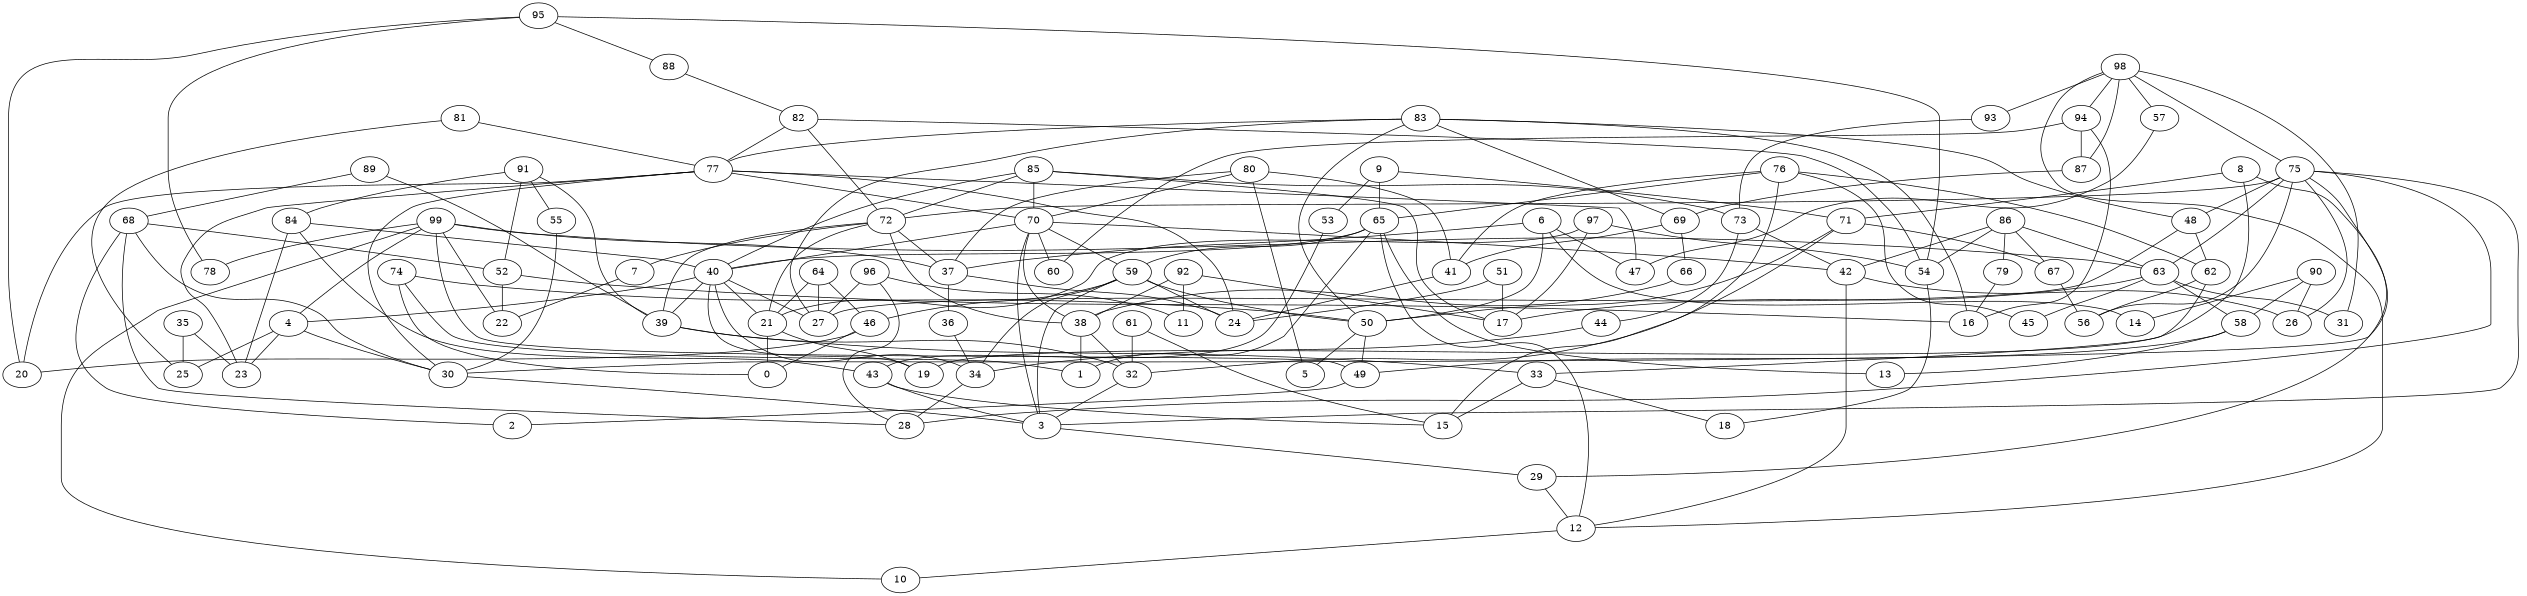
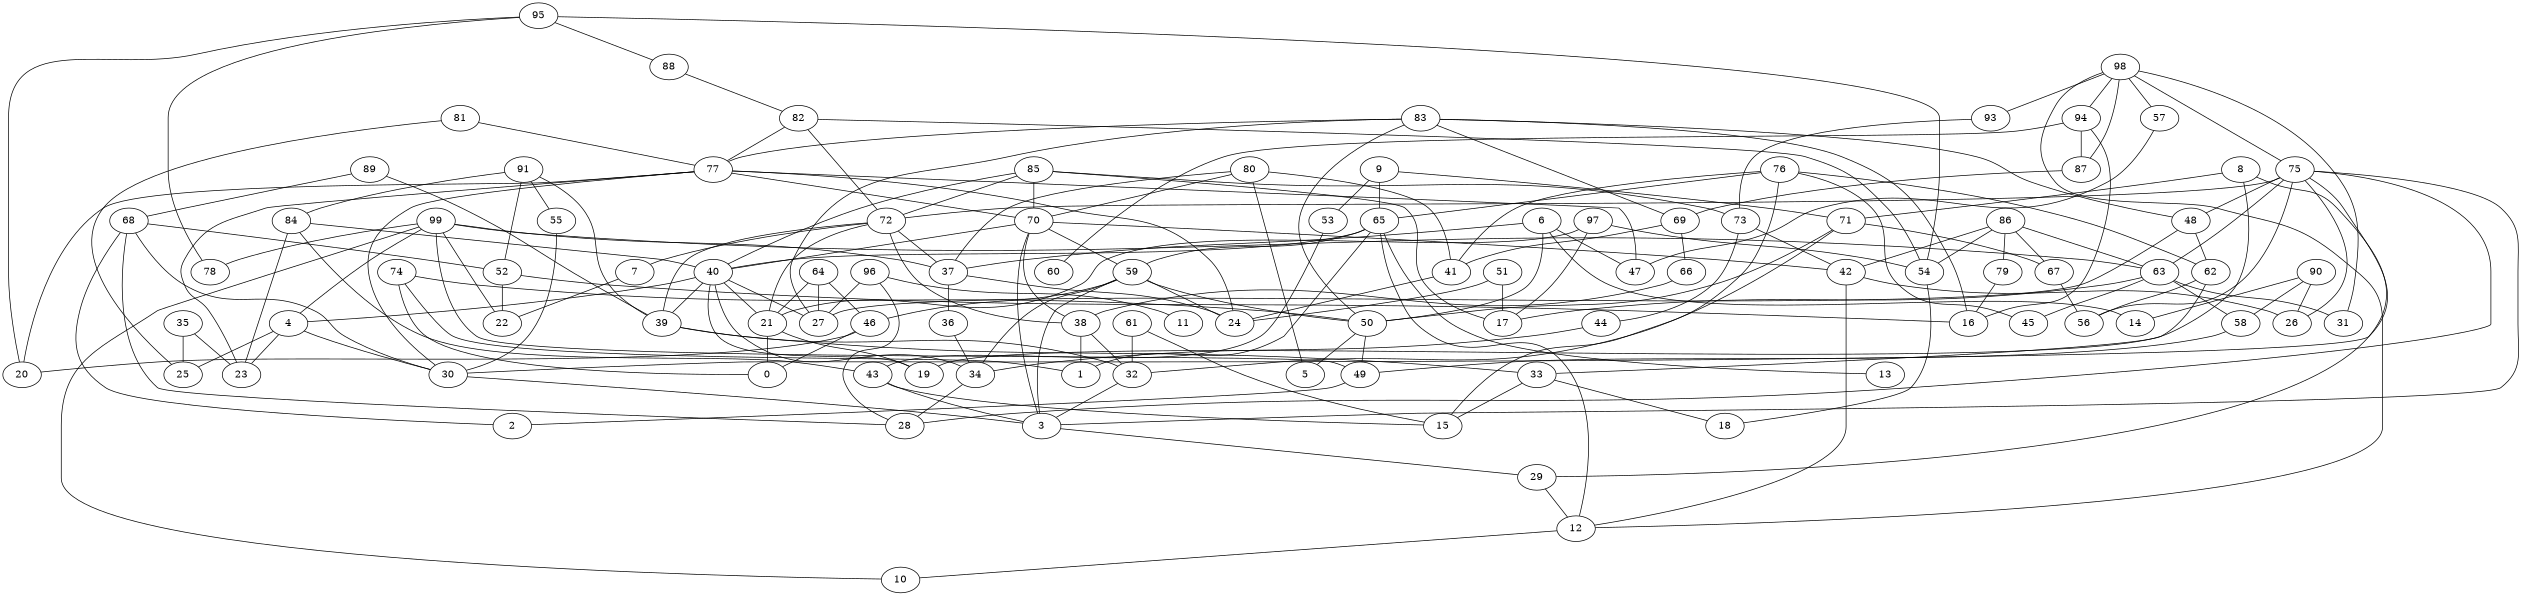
edge "70" -- "60": removed
node "92": removed
edge "58" -- "13": removed
